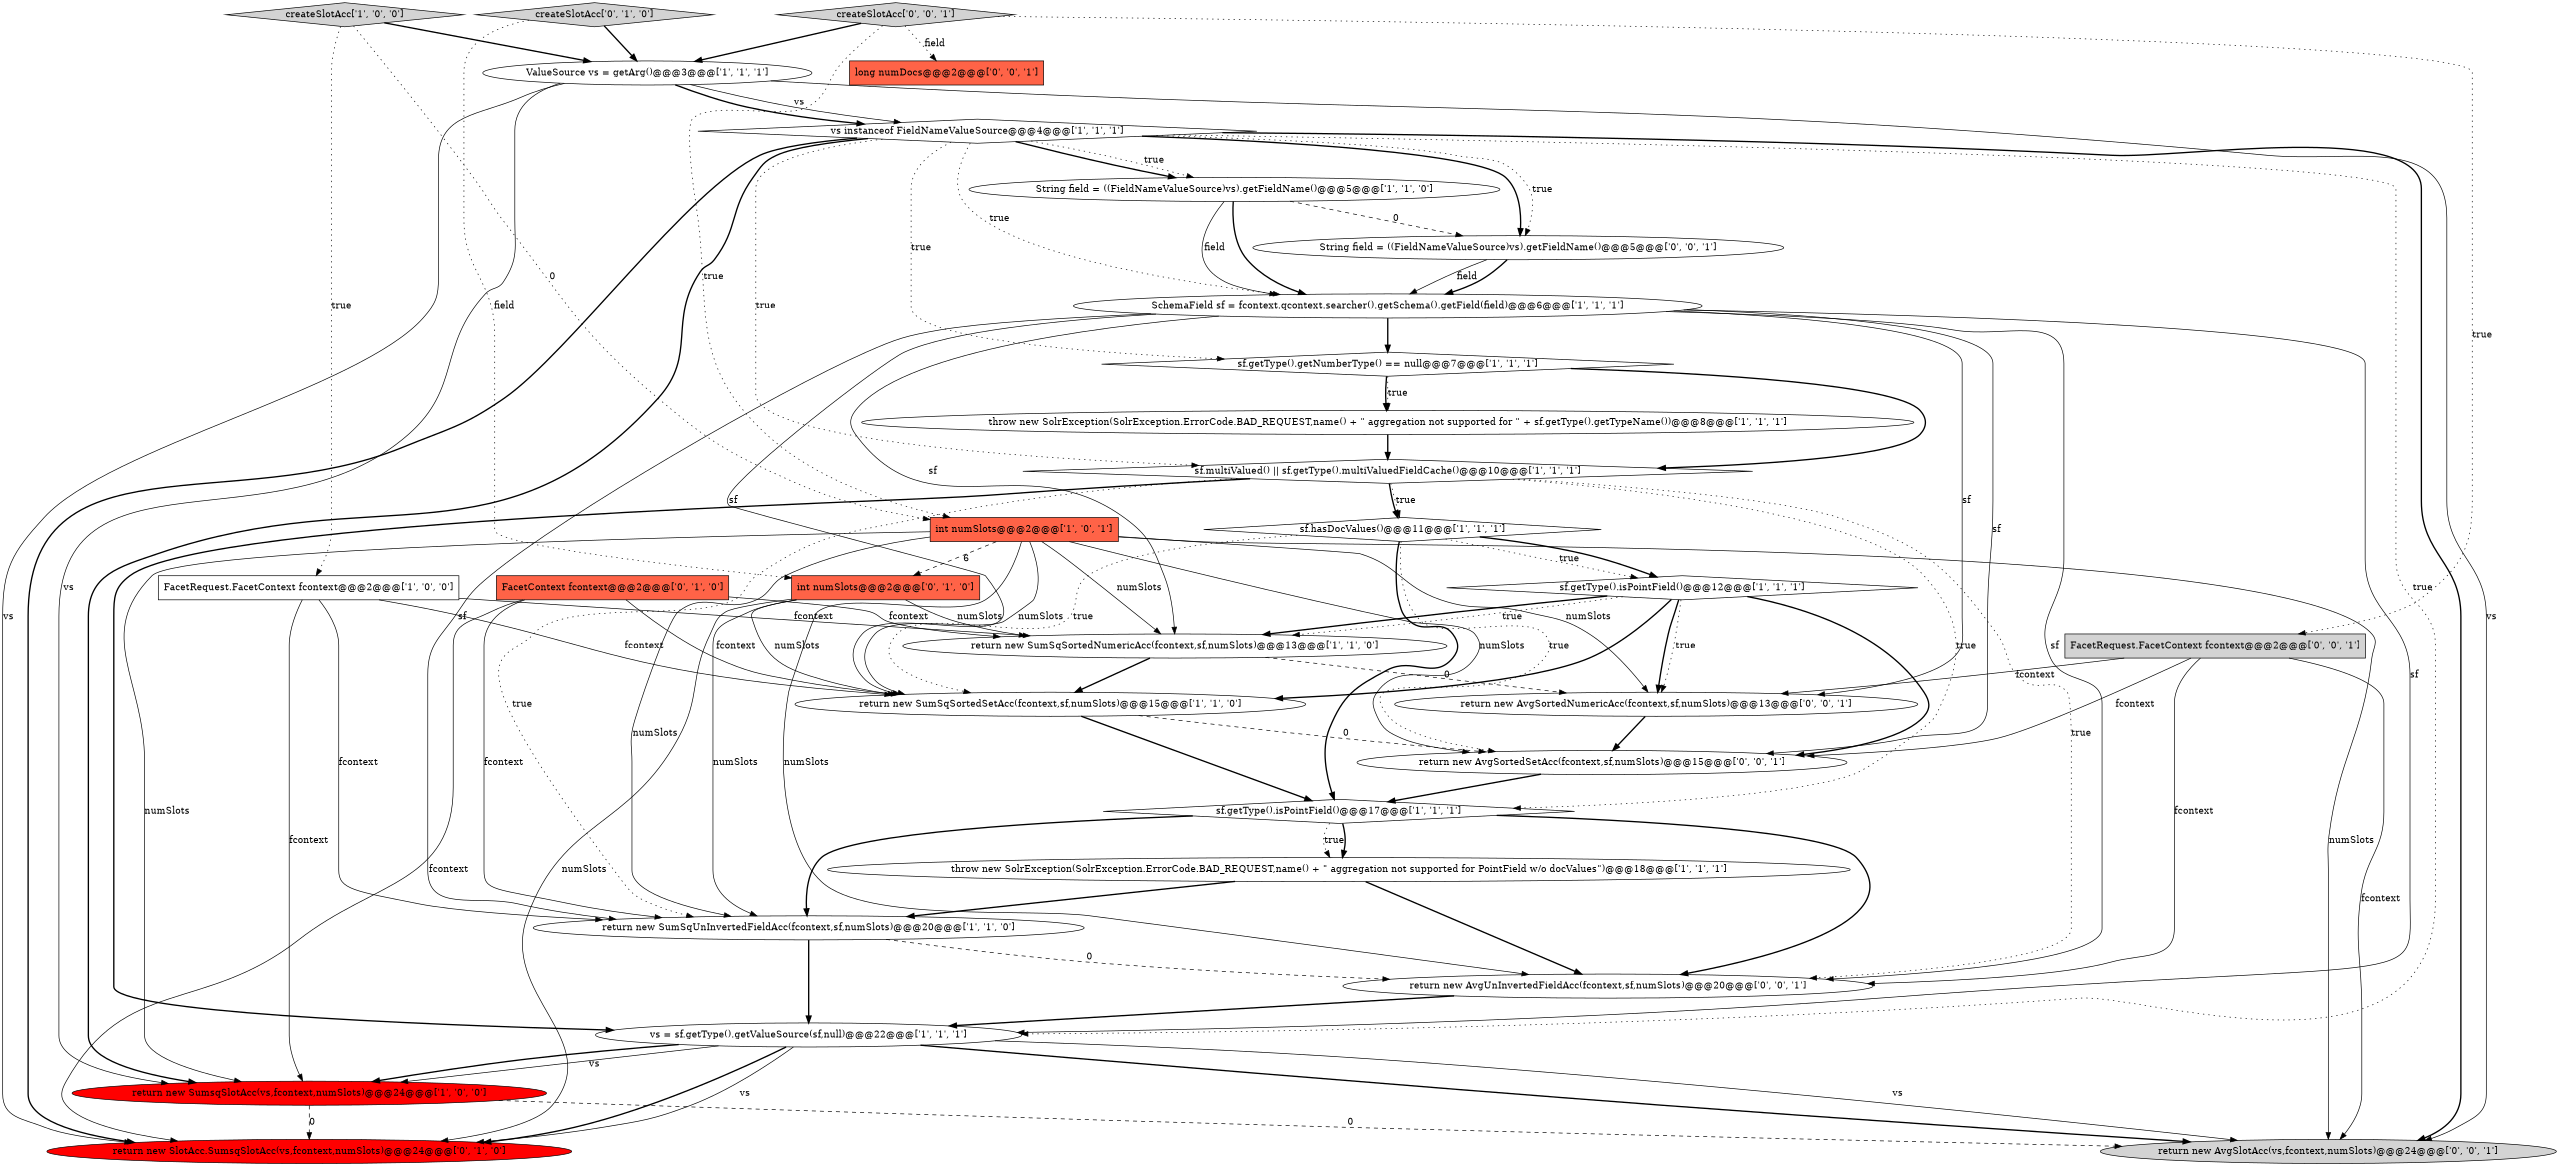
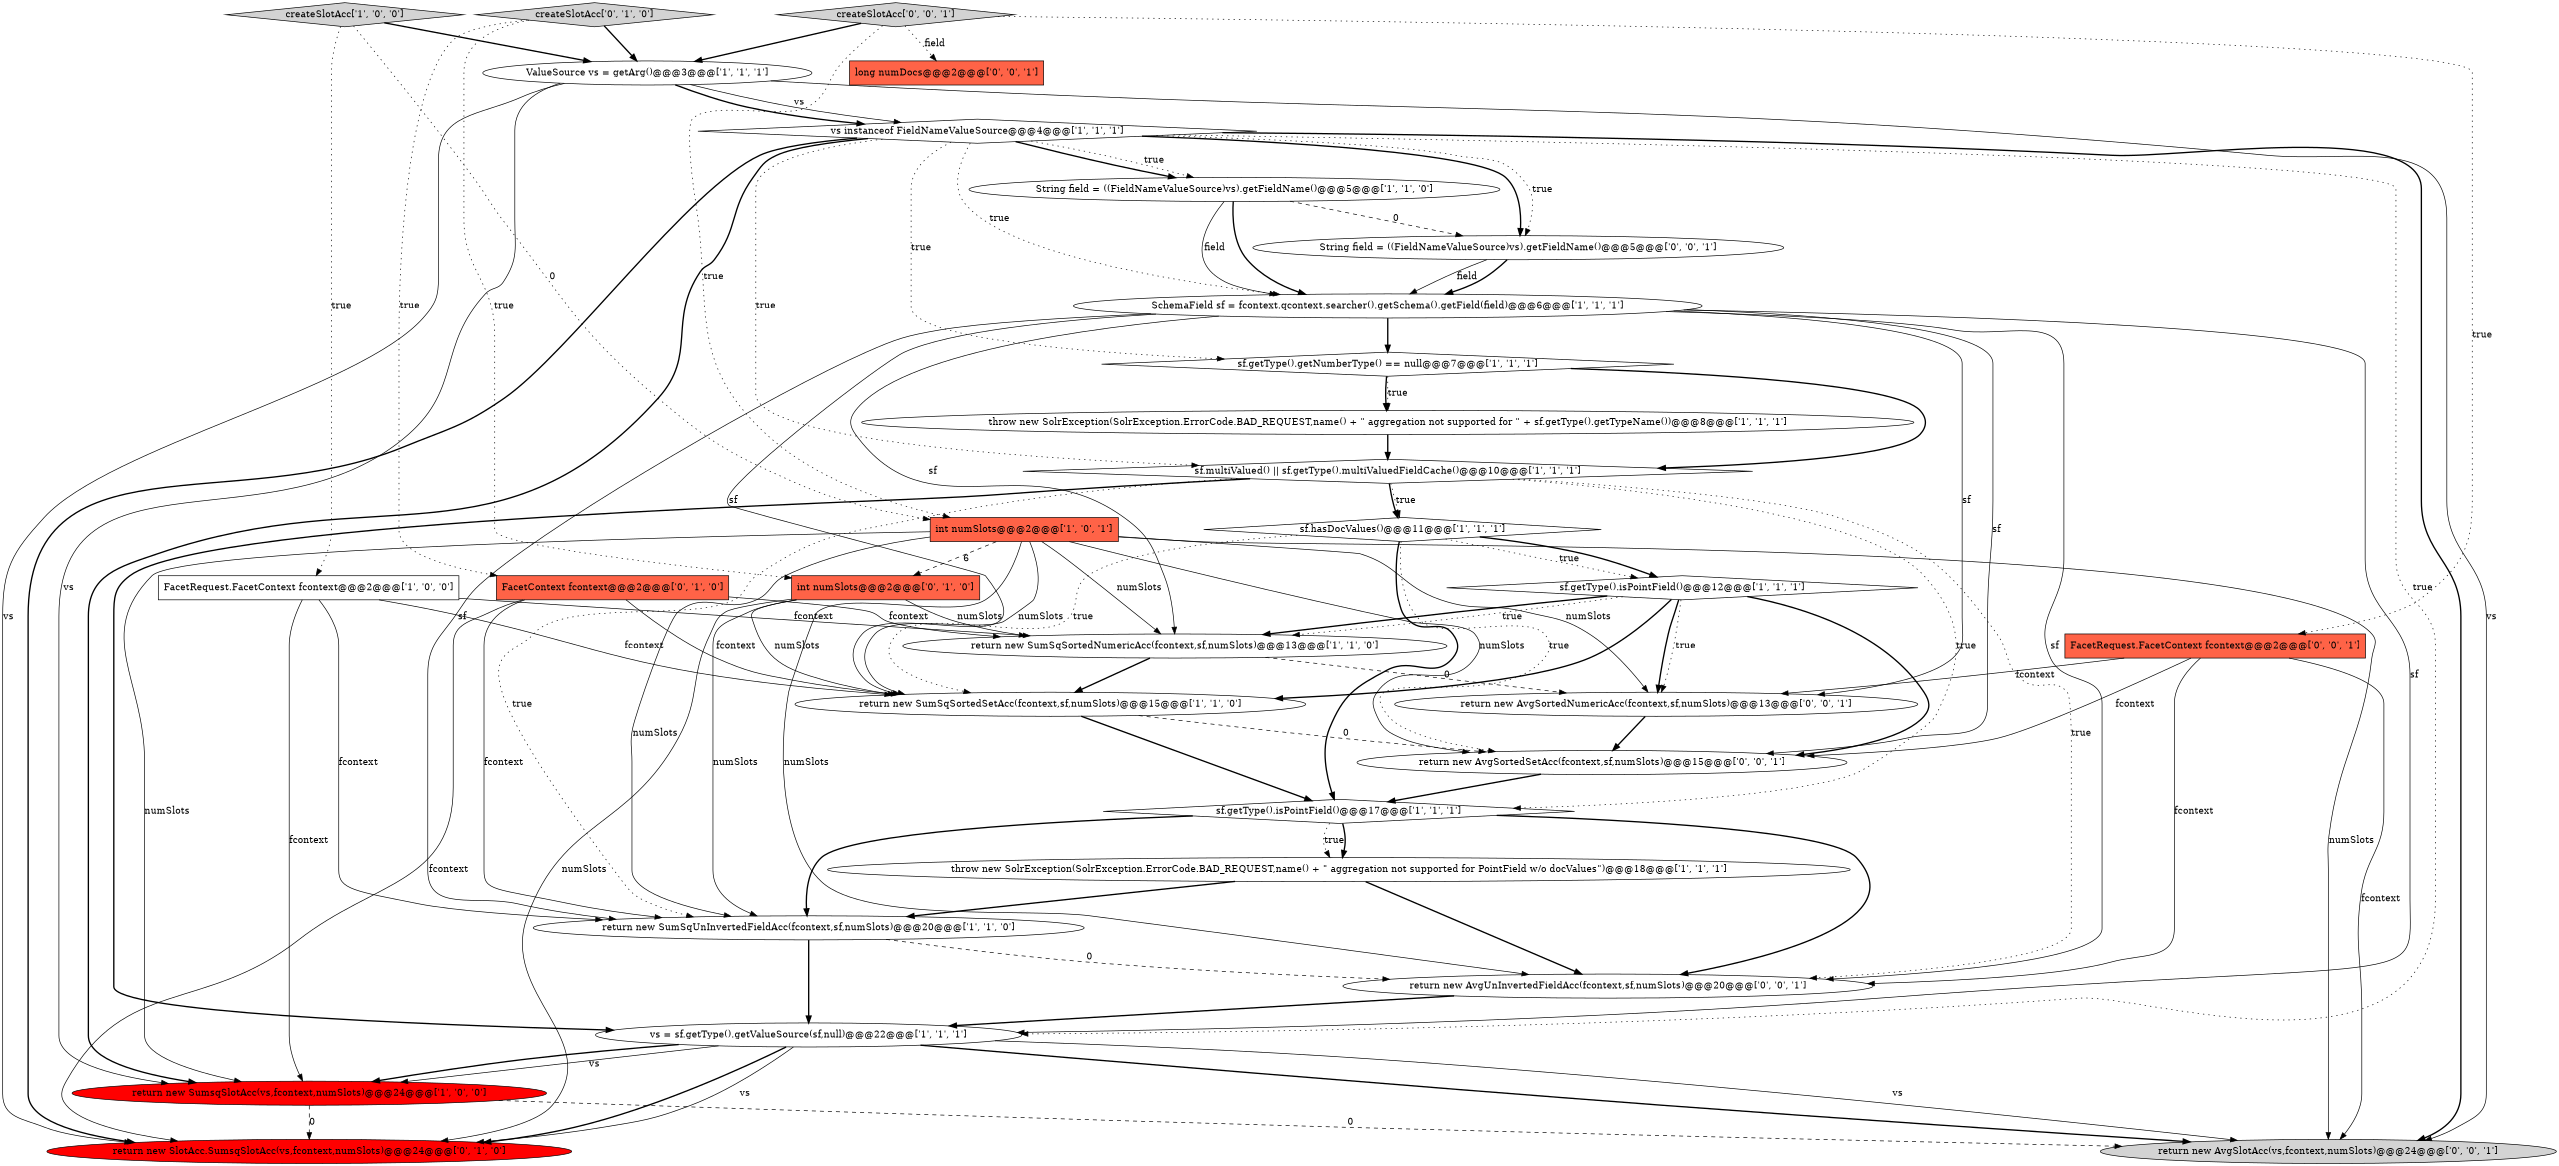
edge "createSlotAcc['0', '1', '0']" -> "FacetContext fcontext@@@2@@@['0', '1', '0']": added, label "true"
edge "createSlotAcc['0', '1', '0']" -> "int numSlots@@@2@@@['0', '1', '0']": label "field" -> "true"
node "FacetRequest.FacetContext fcontext@@@2@@@['0', '0', '1']": fillcolor lightgray -> tomato
